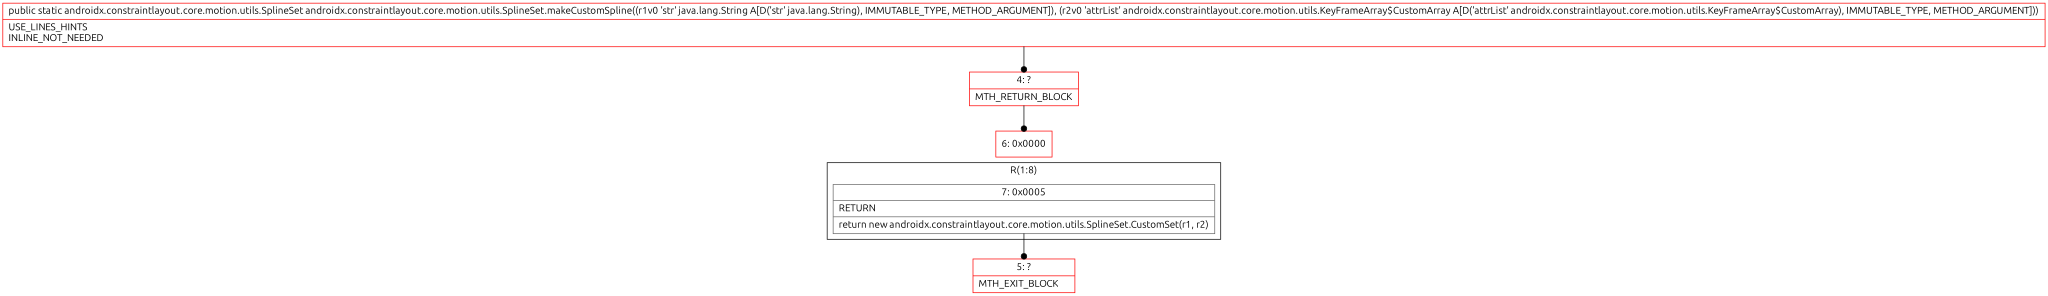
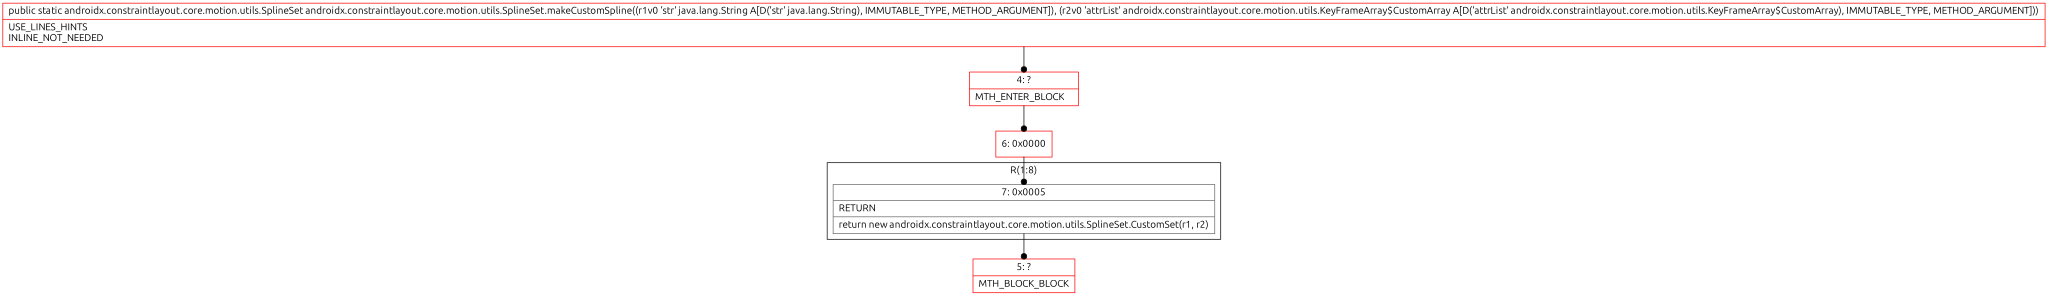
node "4: ?": text "MTH_RETURN_BLOCK" -> "MTH_ENTER_BLOCK"
edge "6: 0x0000" -> "7: 0x0005": added
node "5: ?": text "MTH_EXIT_BLOCK" -> "MTH_BLOCK_BLOCK"
